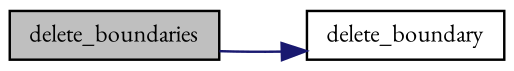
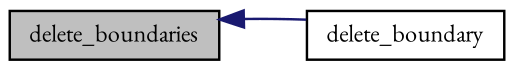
edge "delete_boundaries" -> "delete_boundary": reversed
